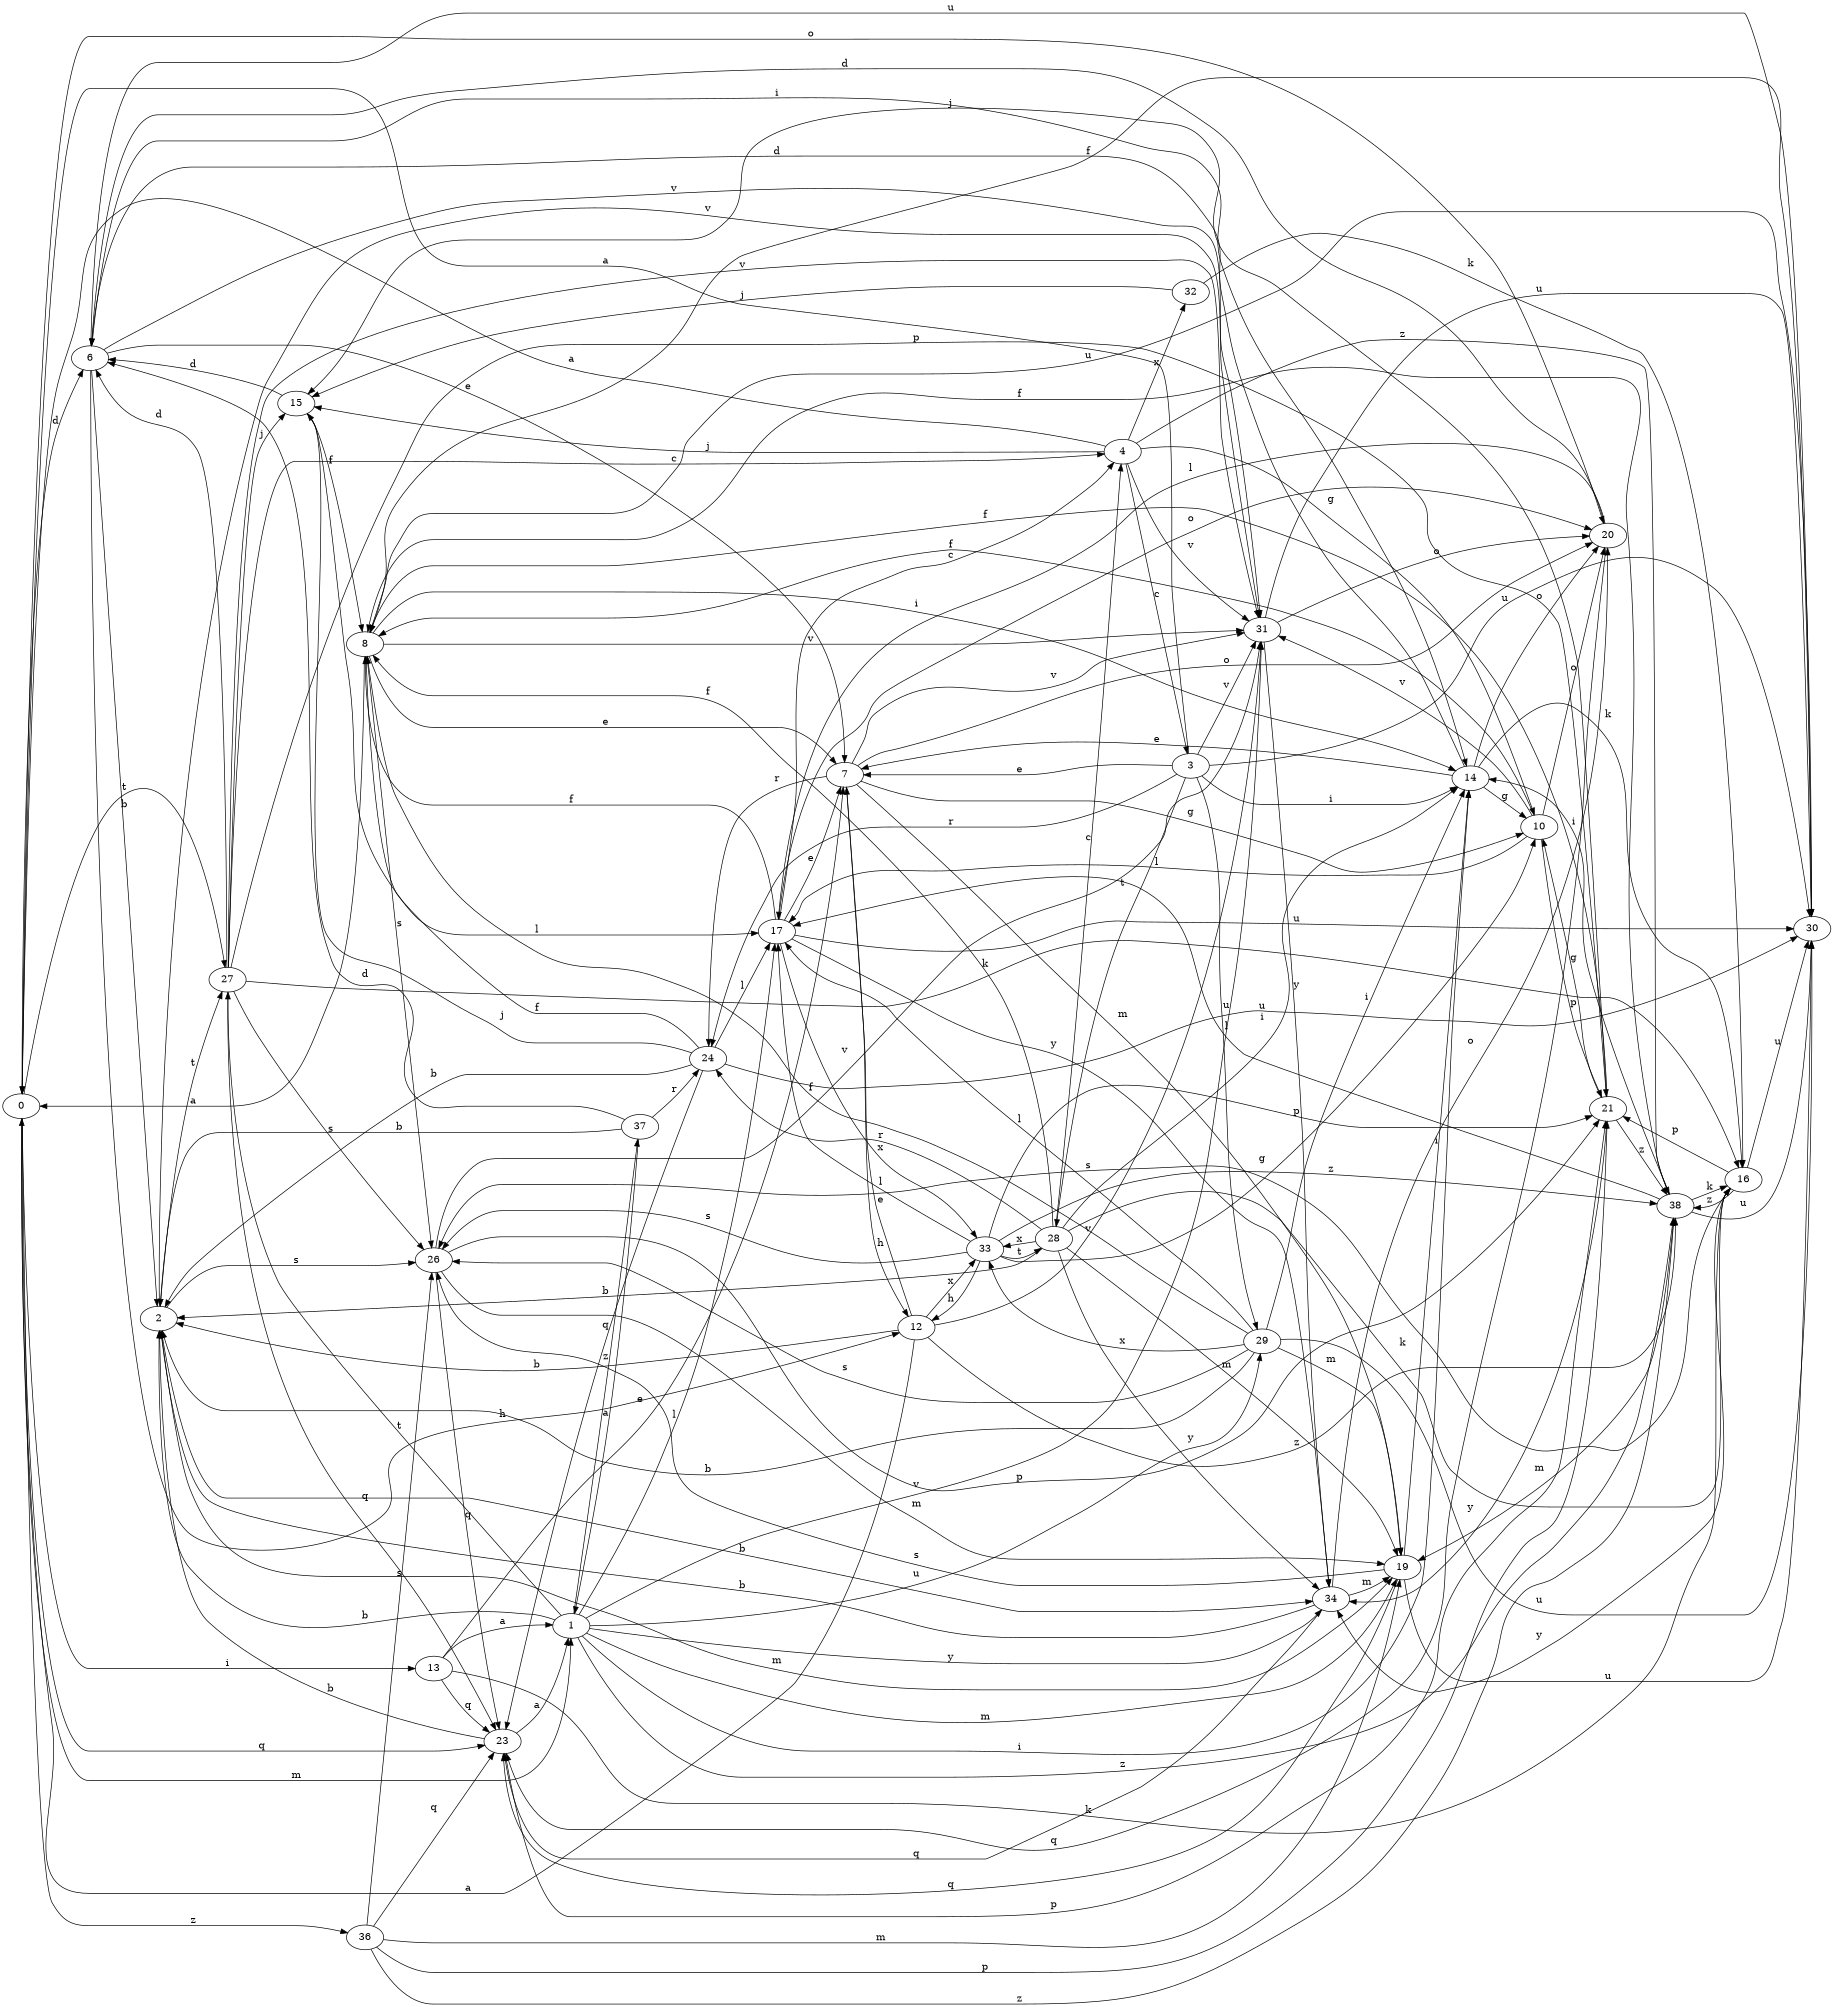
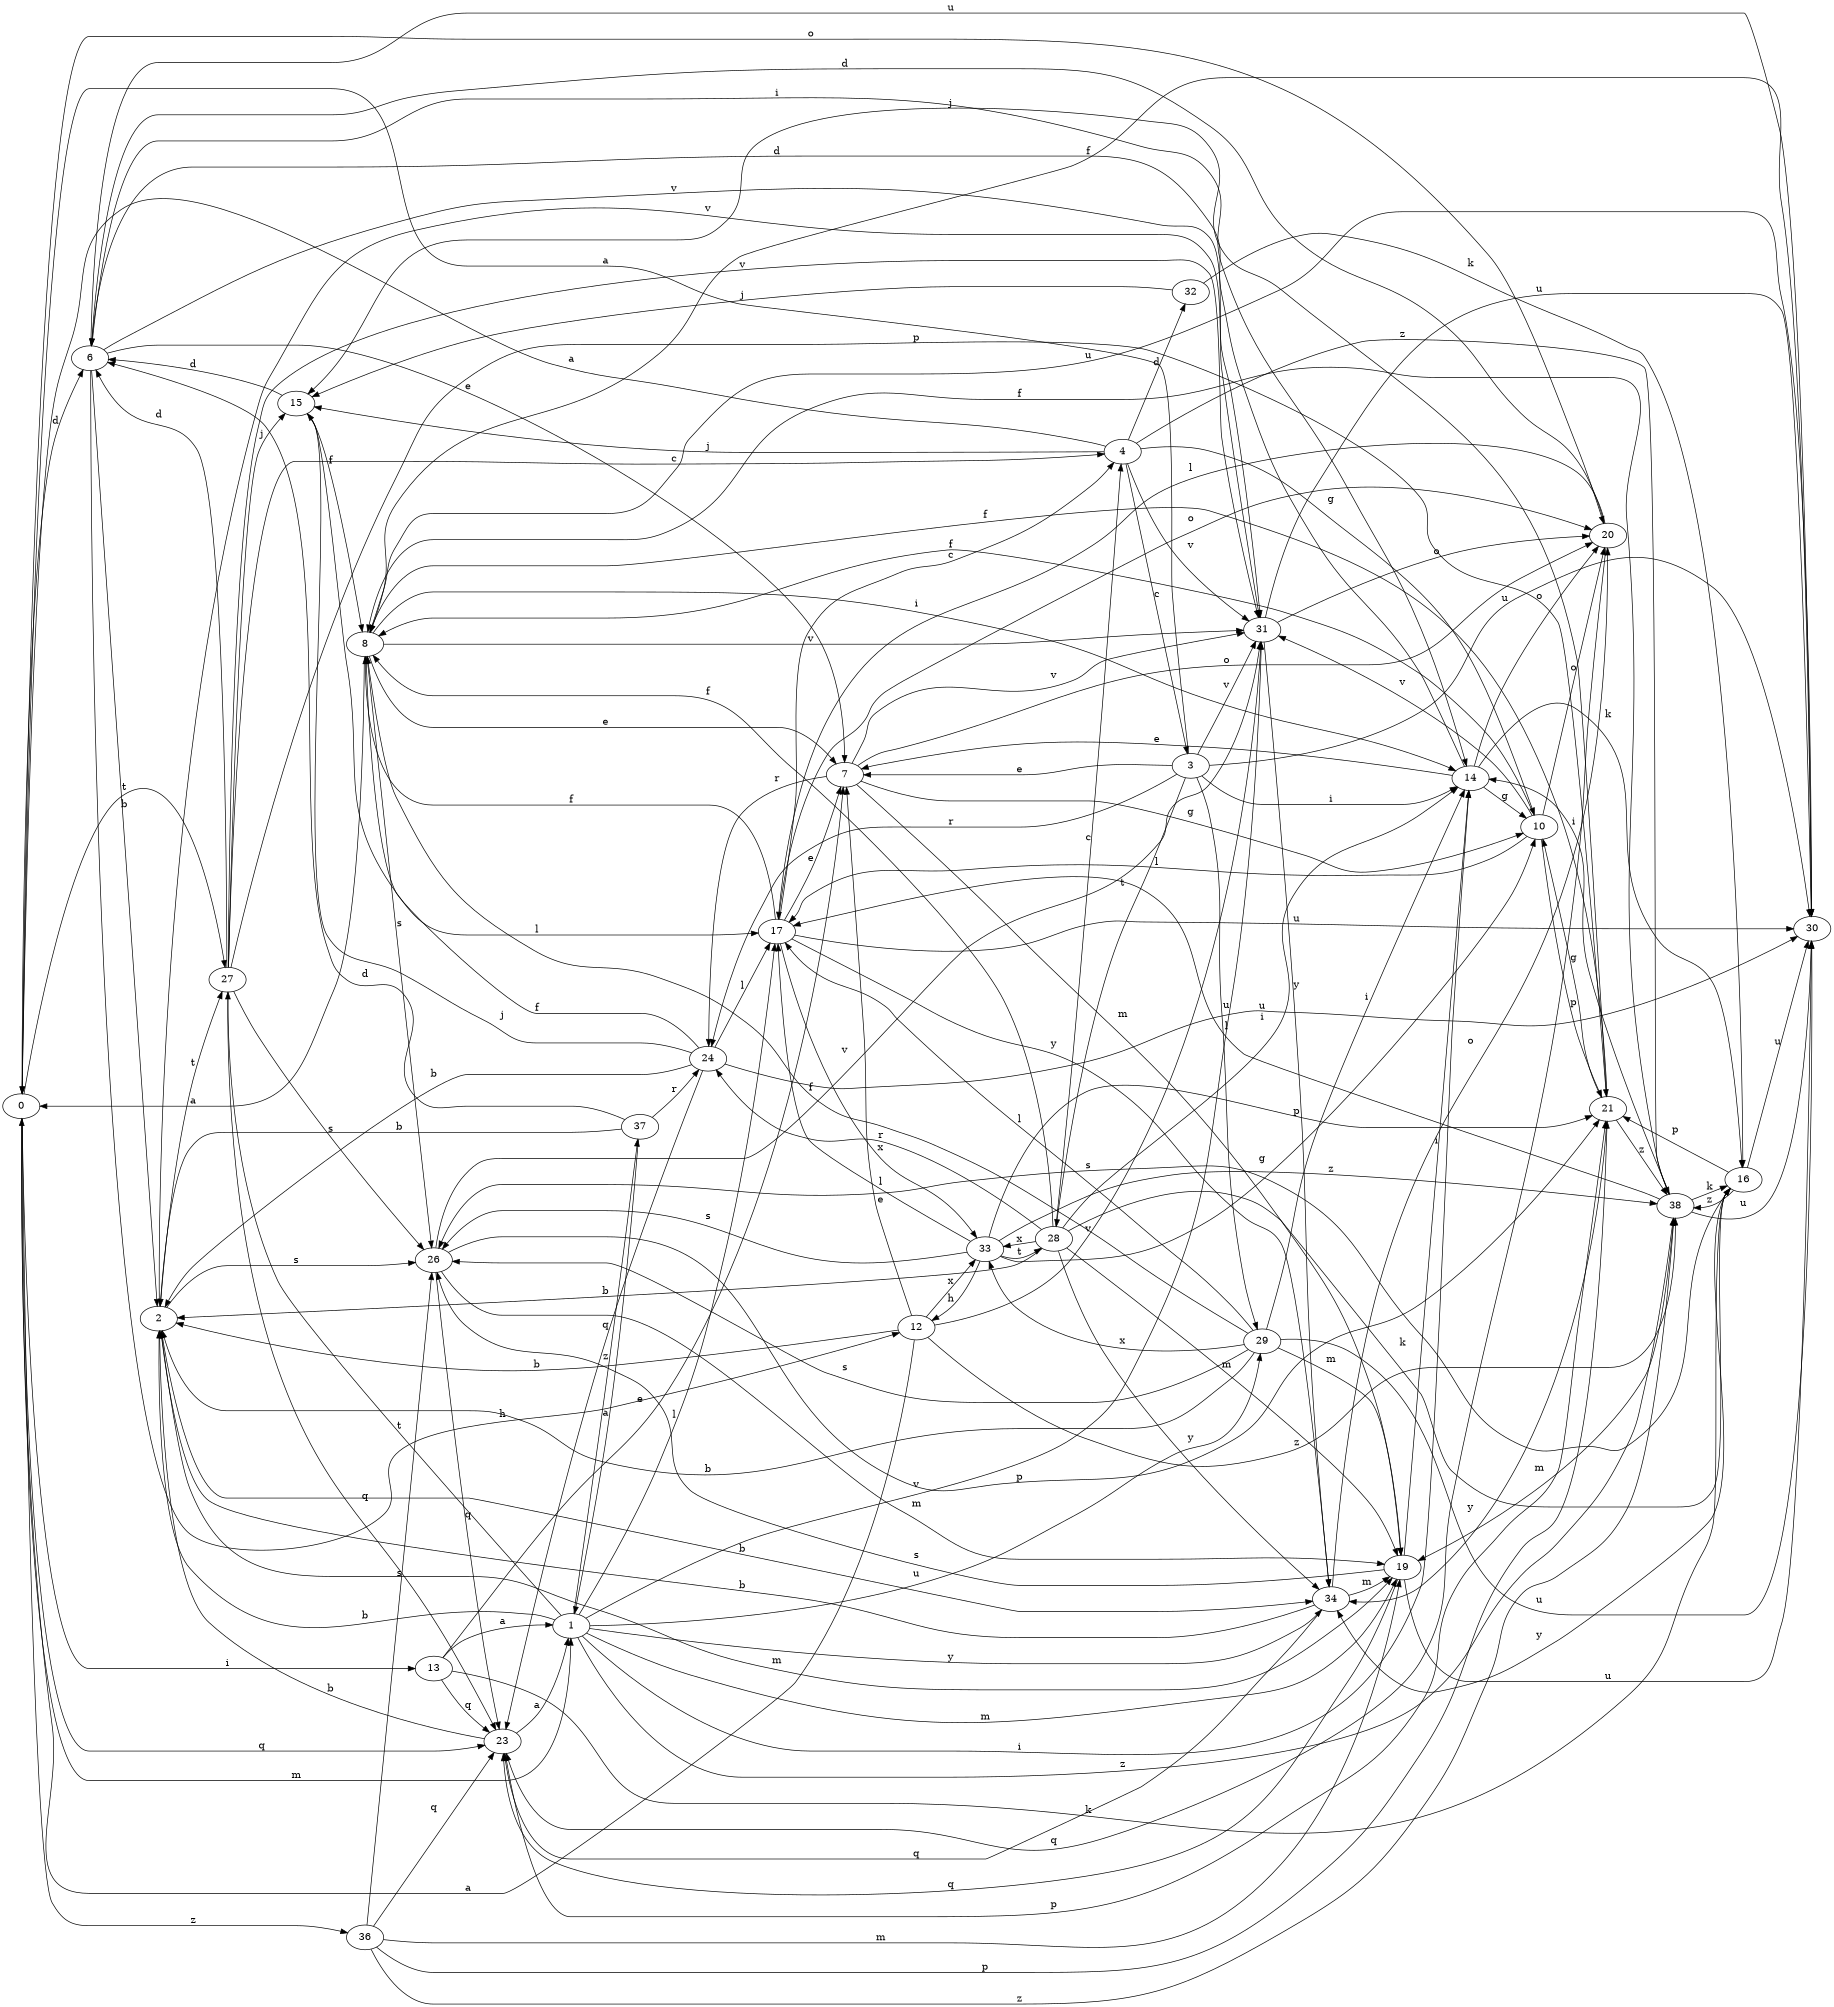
edge "4" -> "32": label "x" -> "d"
edge "27" -> "16": removed, label "k"
edge "7" -> "12": removed, label "h"
